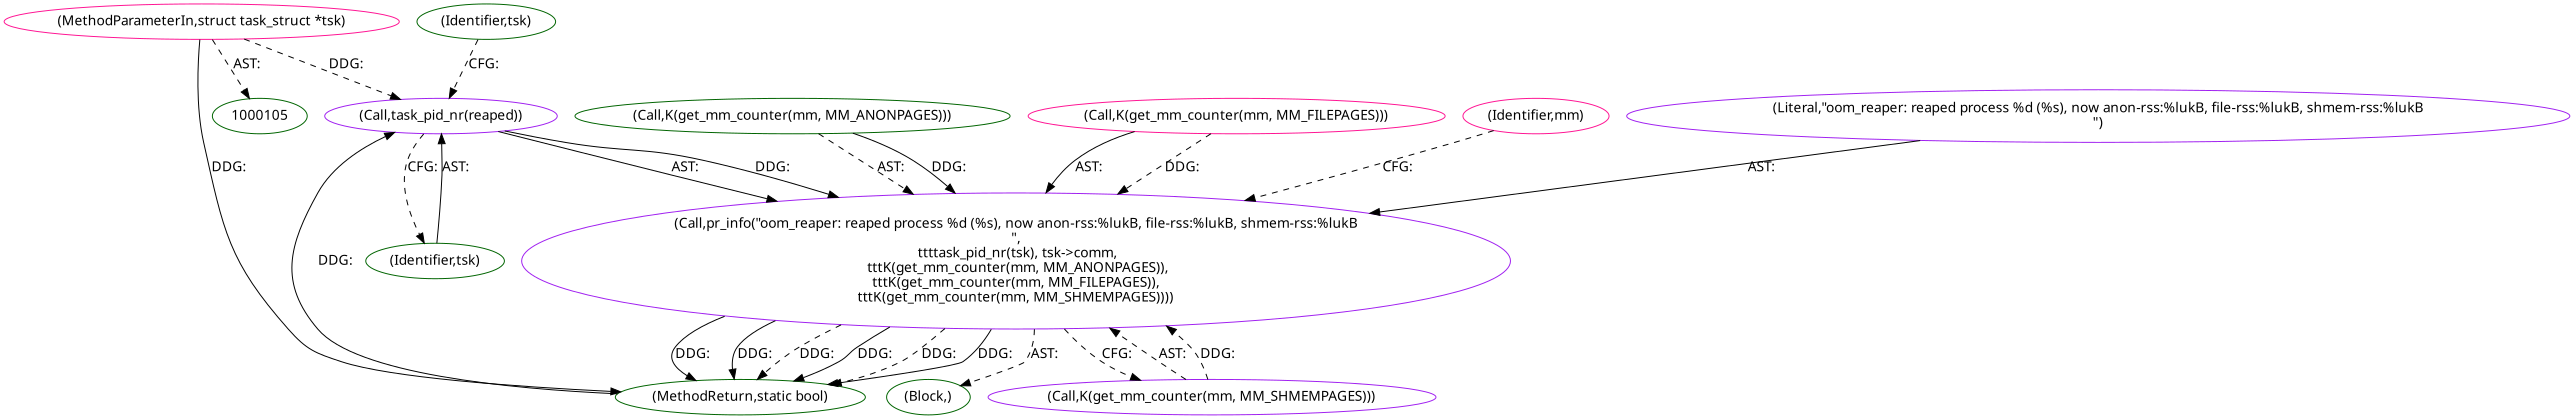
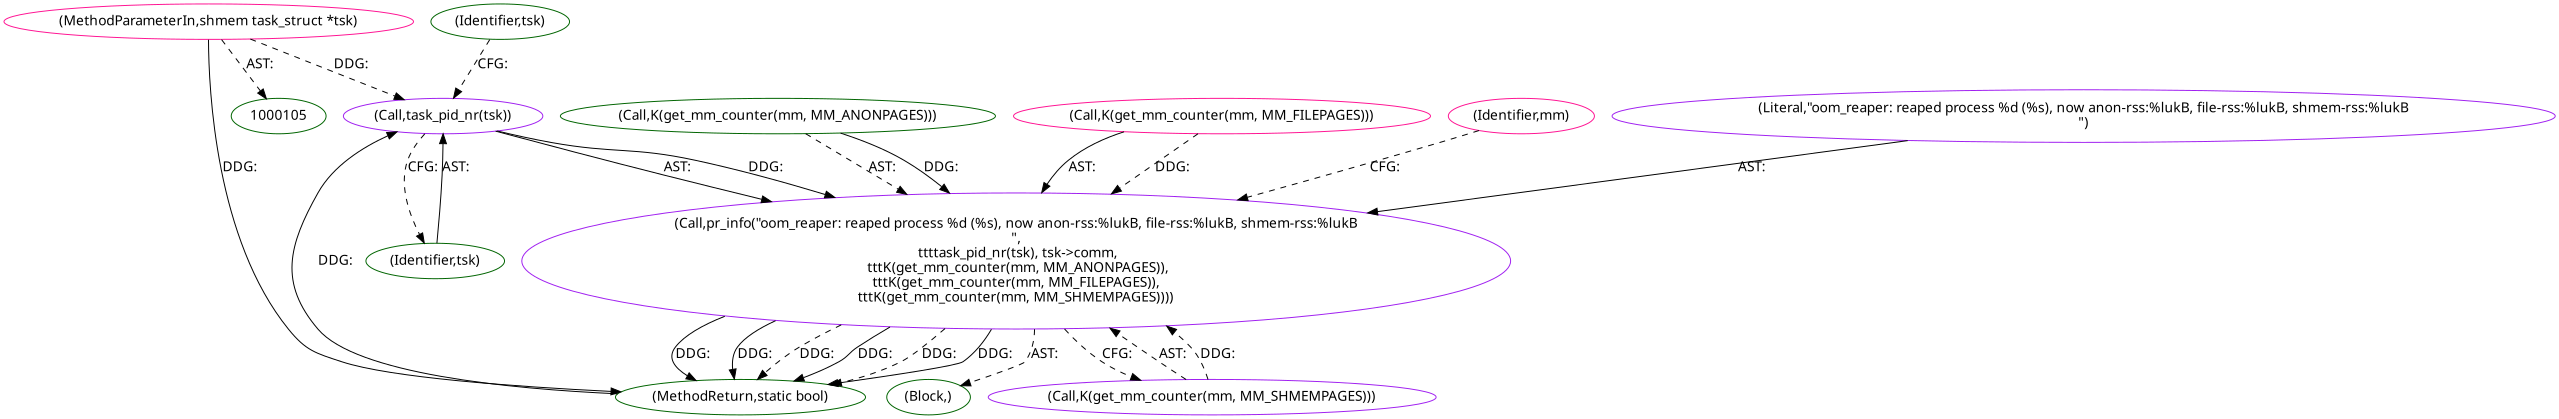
node "(MethodParameterIn,struct task_struct *tsk)": label "(MethodParameterIn,struct task_struct *tsk)" -> "(MethodParameterIn,shmem task_struct *tsk)"
node "(Call,task_pid_nr(reaped))": label "(Call,task_pid_nr(reaped))" -> "(Call,task_pid_nr(tsk))"
